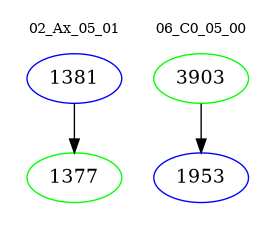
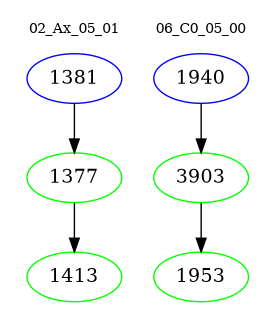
node "1940": added
node "1953": color blue -> green
node "1413": added
